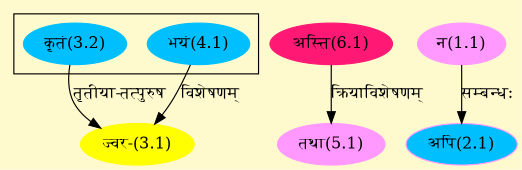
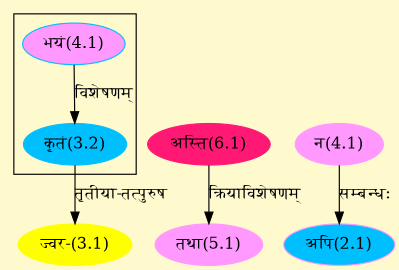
node "भयं(4.1)": fillcolor #00bfff -> #ff99ff
node "न(1.1)": label "न(1.1)" -> "न(4.1)"
edge "भयं(4.1)" -> "ज्वर-(3.1)": now "भयं(4.1)" -> "कृतं(3.2)"
